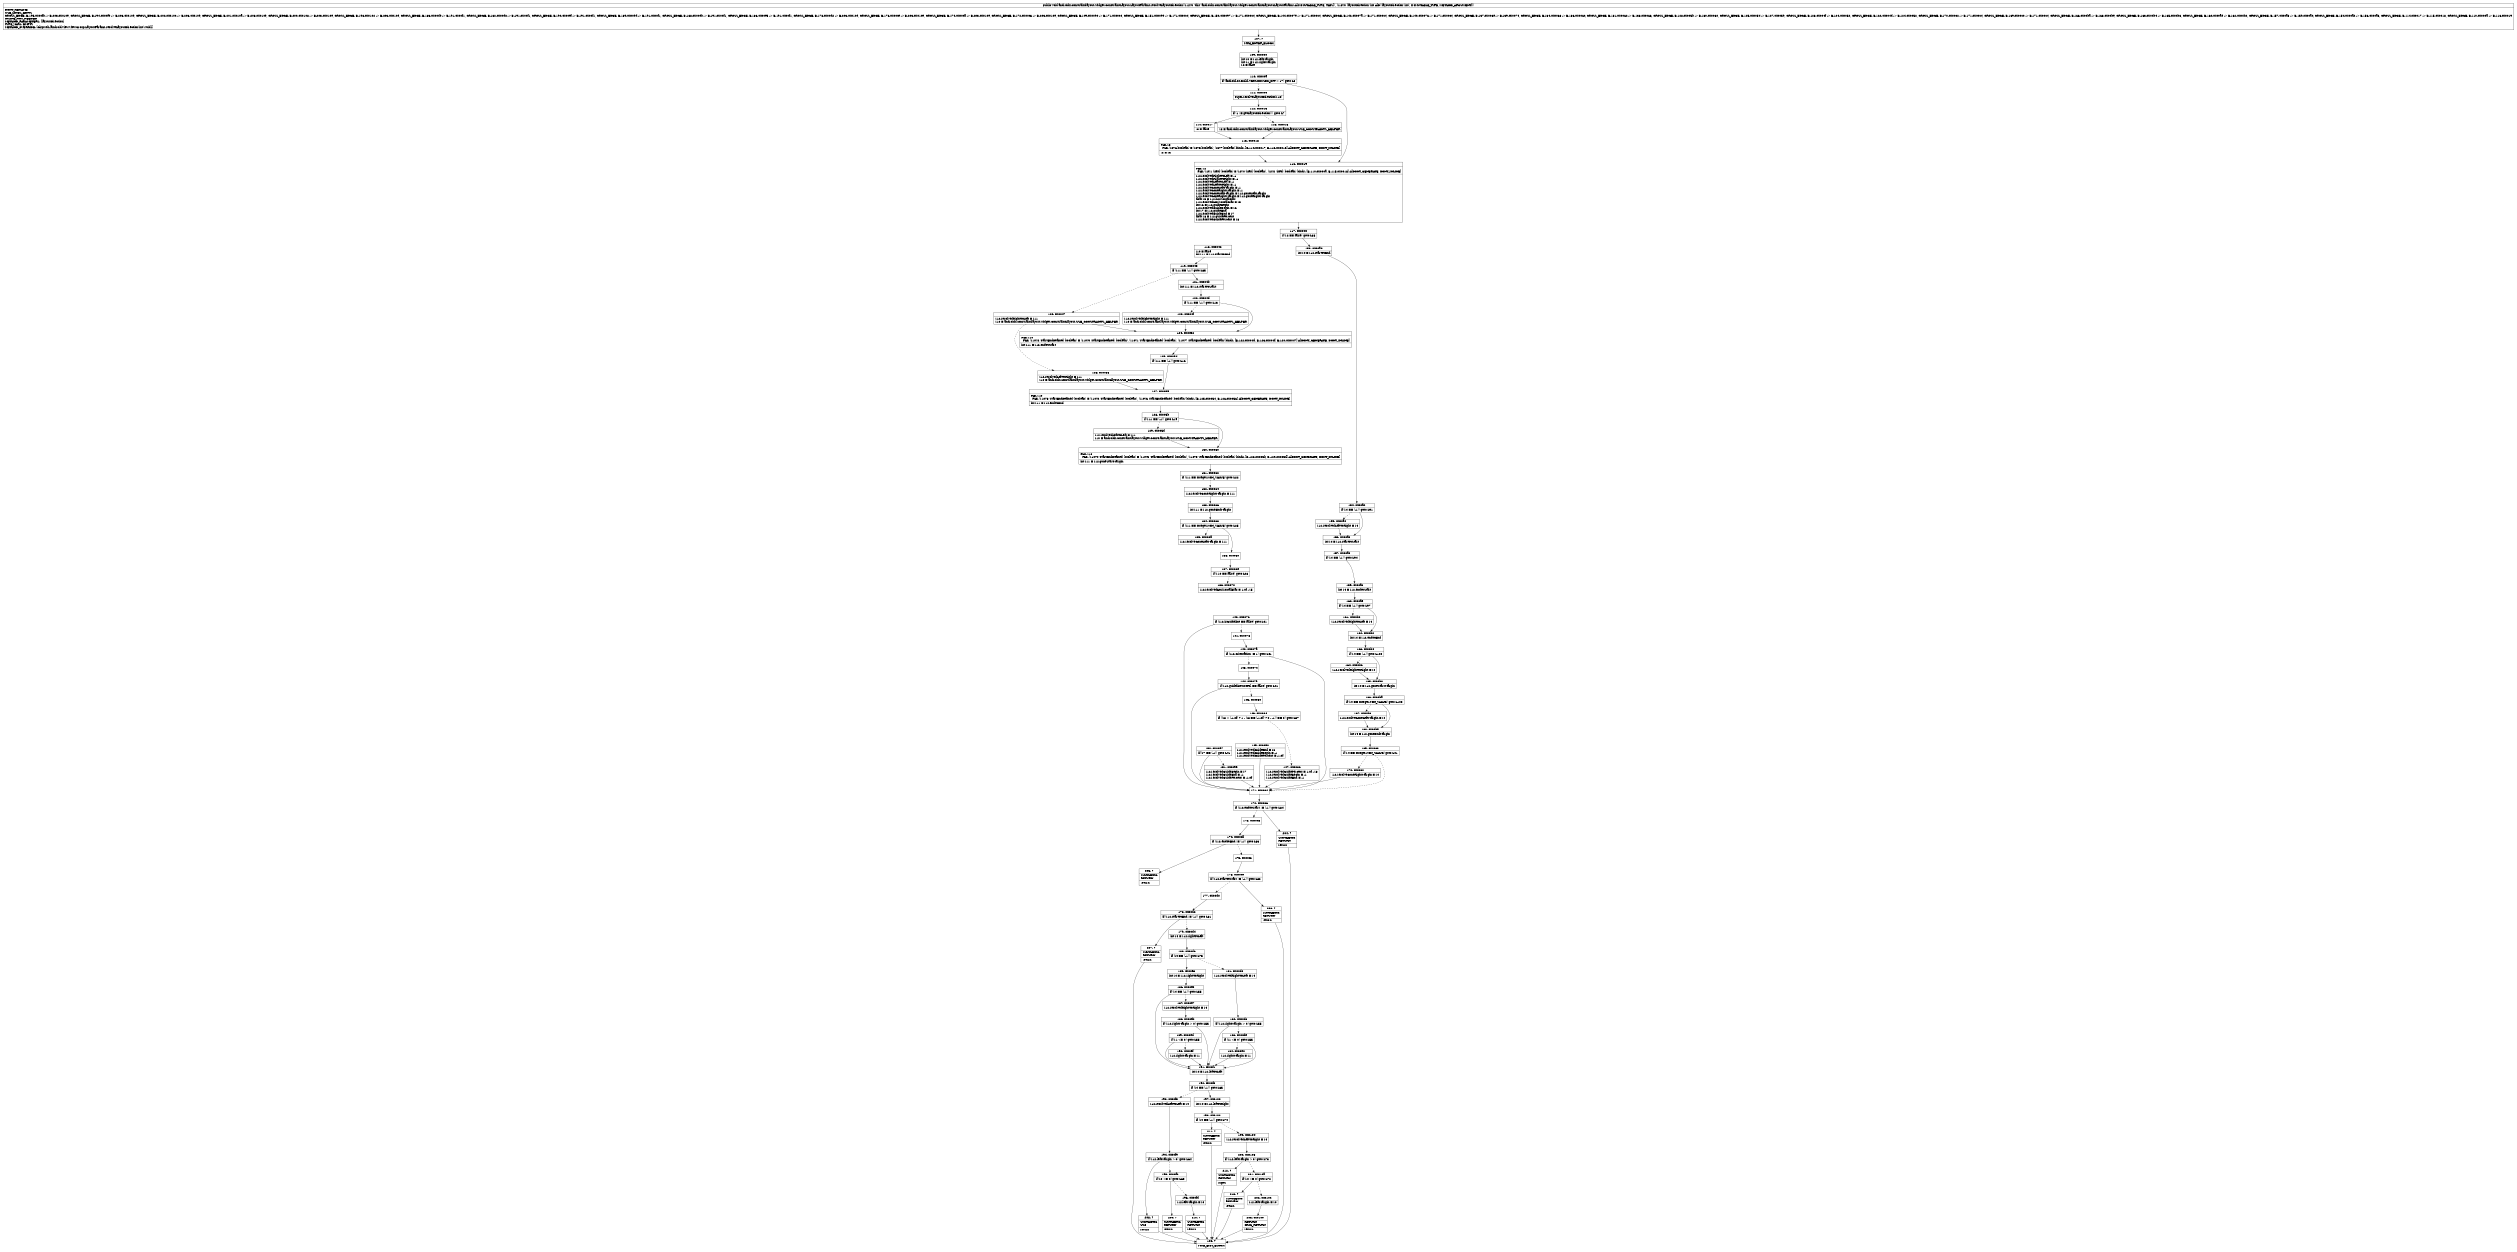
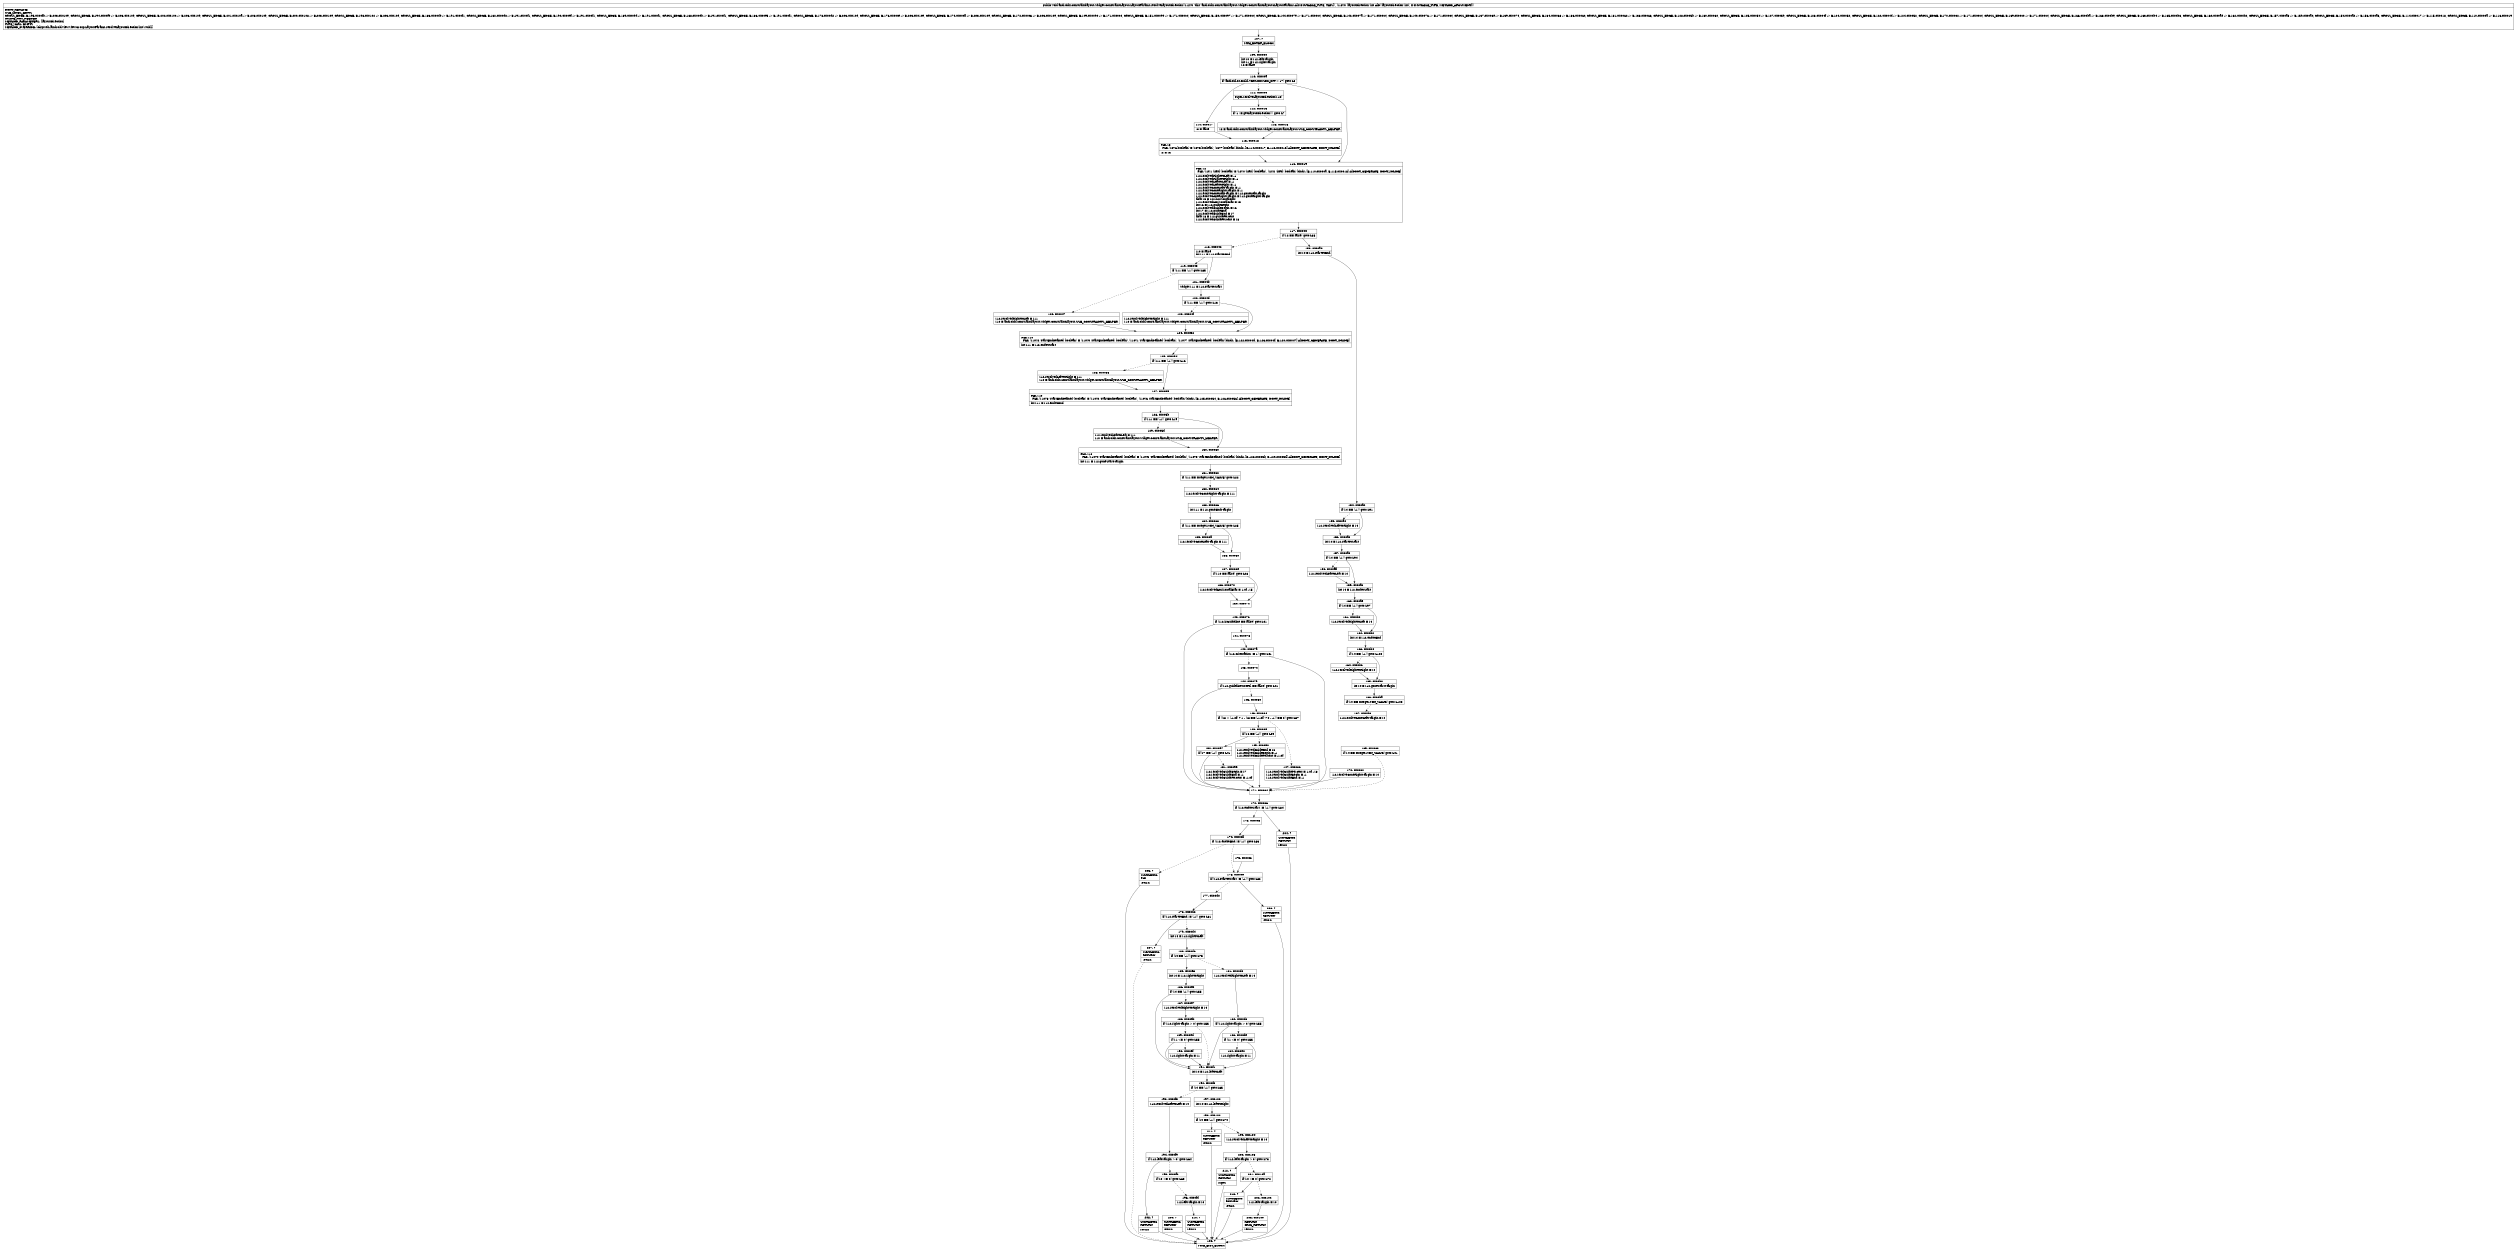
edge "109: 0x0000" -> "110: 0x000a": added
edge "112: 0x0013" -> "114: 0x0017": now "110: 0x000a" -> "114: 0x0017"
node "116: 0x0019": text "float r5 = r12.horizontalBias" -> "float r5 = r22.horizontalBias"
edge "117: 0x0040" -> "118: 0x0042": added
edge "119: 0x0045" -> "121: 0x004b": now "118: 0x0042" -> "121: 0x004b"
node "121: 0x004b": text "int r11 = r12.startToStart" -> "widget r11 = r12.startToStart"
edge "120: 0x0047" -> "126: 0x0056": now "125: 0x0054" -> "126: 0x0056"
edge "135: 0x006a" -> "136: 0x006c": added
node "158: 0x00aa": added
node "139: 0x0074": added
node "148: 0x008e": added
node "168: 0x00be": removed
edge "169: 0x00c0" -> "170: 0x00c2": removed
edge "147: 0x0086" -> "171: 0x00c4": removed
edge "174: 0x00ca" -> "175: 0x00cc": now "174: 0x00ca" -> "176: 0x00ce"
edge "174: 0x00ca" -> "205: ?": style solid -> dashed
node "205: ?": text "RETURN" -> "PHI"
edge "188: 0x00eb" -> "189: 0x00ed": added
edge "188: 0x00eb" -> "191: 0x00f1": style solid -> dashed
edge "184: 0x00e0" -> "191: 0x00f1": removed
edge "205: ?" -> "108: ?": added
edge "192: 0x00f3" -> "197: 0x0100": removed
edge "207: ?" -> "108: ?": style solid -> dashed
edge "195: 0x00fb" -> "209: ?": removed
node "208: ?": text "USE" -> "RETURN"
